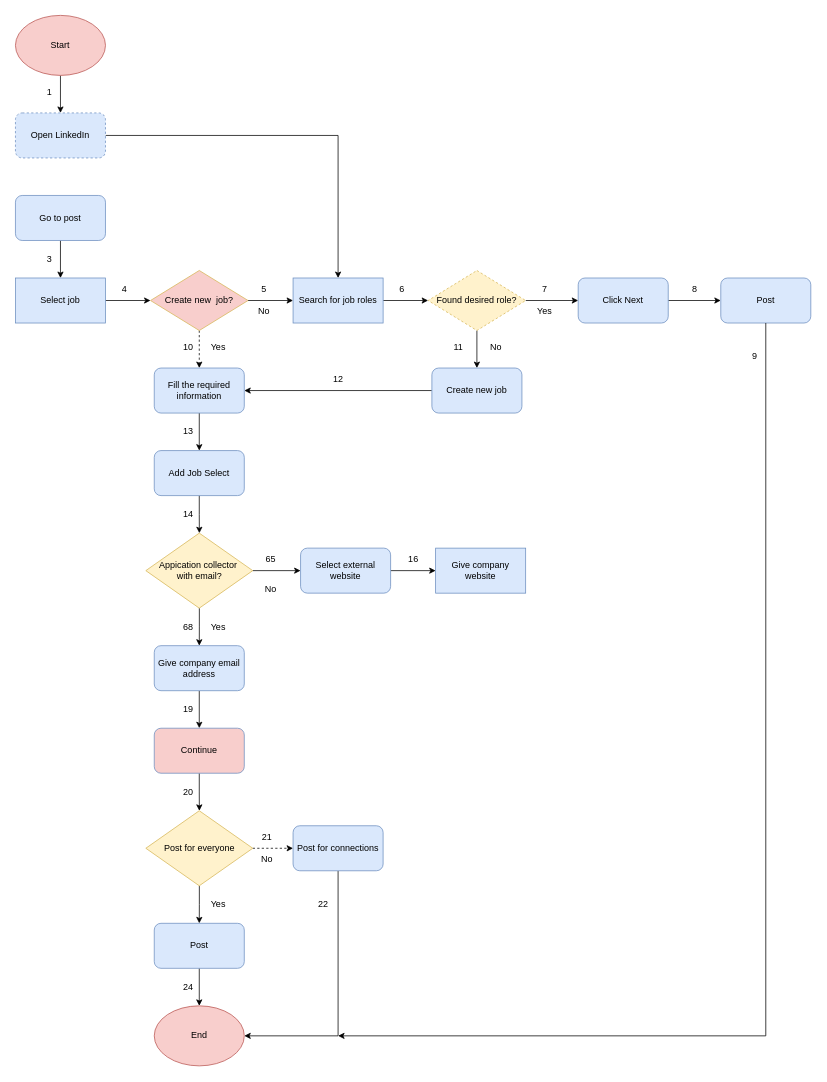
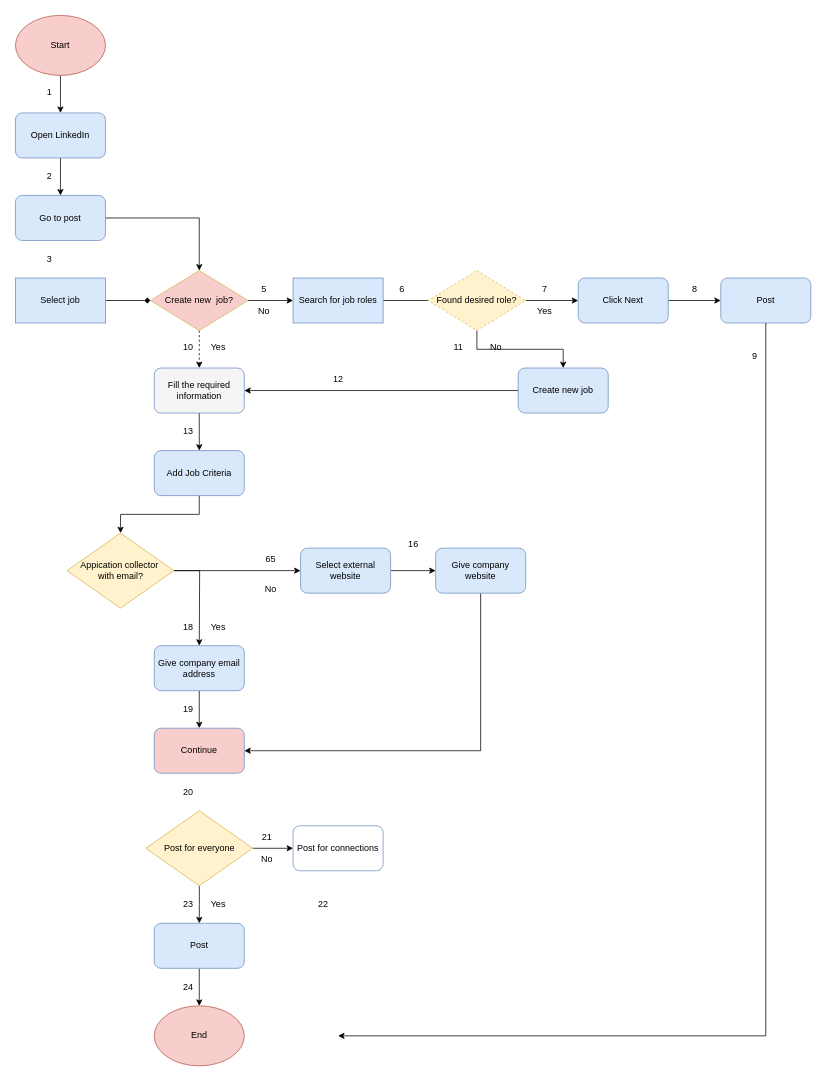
node "Open LinkedIn": style dashed -> solid
edge "Open LinkedIn" -> "Search for job roles": now "Open LinkedIn" -> "Go to post"
node "2": added
edge "Go to post" -> "Select job": now "Go to post" -> "Create new job?"
node "4": removed
edge "Select job" -> "Create new job?": arrowhead classic -> diamond
edge "Search for job roles" -> "Found desired role?": arrowhead classic -> none
node "Fill the required information": fillcolor #dae8fc -> #f5f5f5
node "Create new job": moved (477, 390) -> (563, 390)
node "Add Job Select": label "Add Job Select" -> "Add Job Criteria"
node "14": removed
node "16": moved (413, 559) -> (413, 544)
node "Appication collector with email?": moved (199, 570) -> (120, 570)
node "Give company website": shape rectangle -> rounded rectangle
node "68": label "68" -> "18"
edge "Give company website" -> "Continue": added
edge "Continue" -> "Post for everyone": removed
edge "Post for everyone" -> "Post for connections": style dashed -> solid
node "Post for connections": fillcolor #dae8fc -> #ffffff
node "23": added
edge "Post for connections" -> "End": removed
